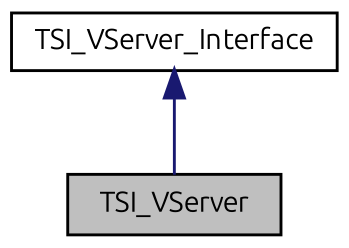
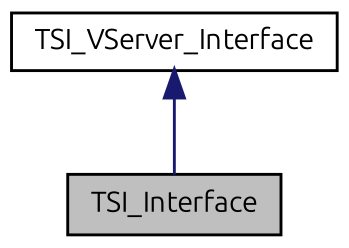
node "TSI_VServer": label "TSI_VServer" -> "TSI_Interface"
